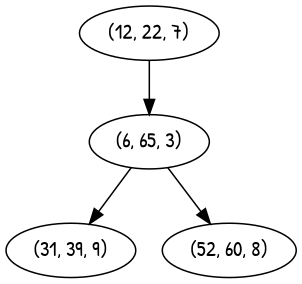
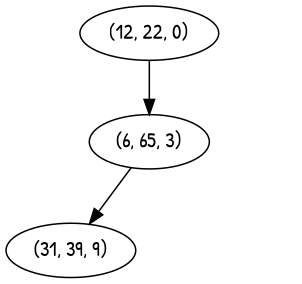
node "(12, 22, 7)": label "(12, 22, 7)" -> "(12, 22, 0)"
node "(52, 60, 8)": removed
